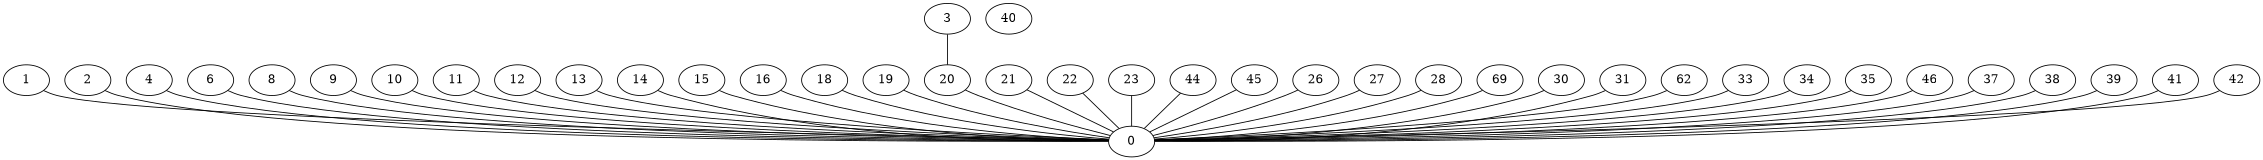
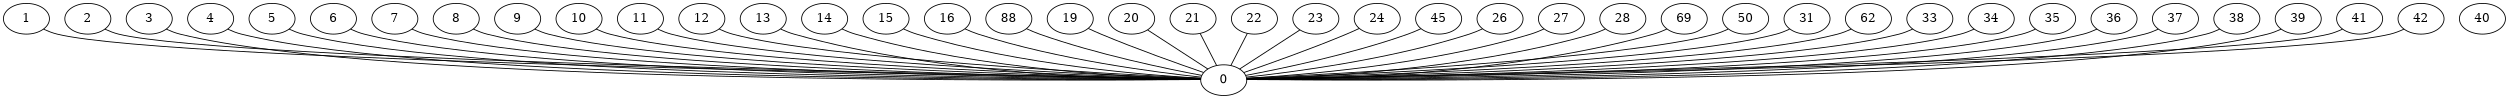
node "5": added
node "7": added
edge "3" -- "20": now "3" -- "0"
node "18": label "18" -> "88"
node "44": label "44" -> "24"
node "30": label "30" -> "50"
node "46": label "46" -> "36"
